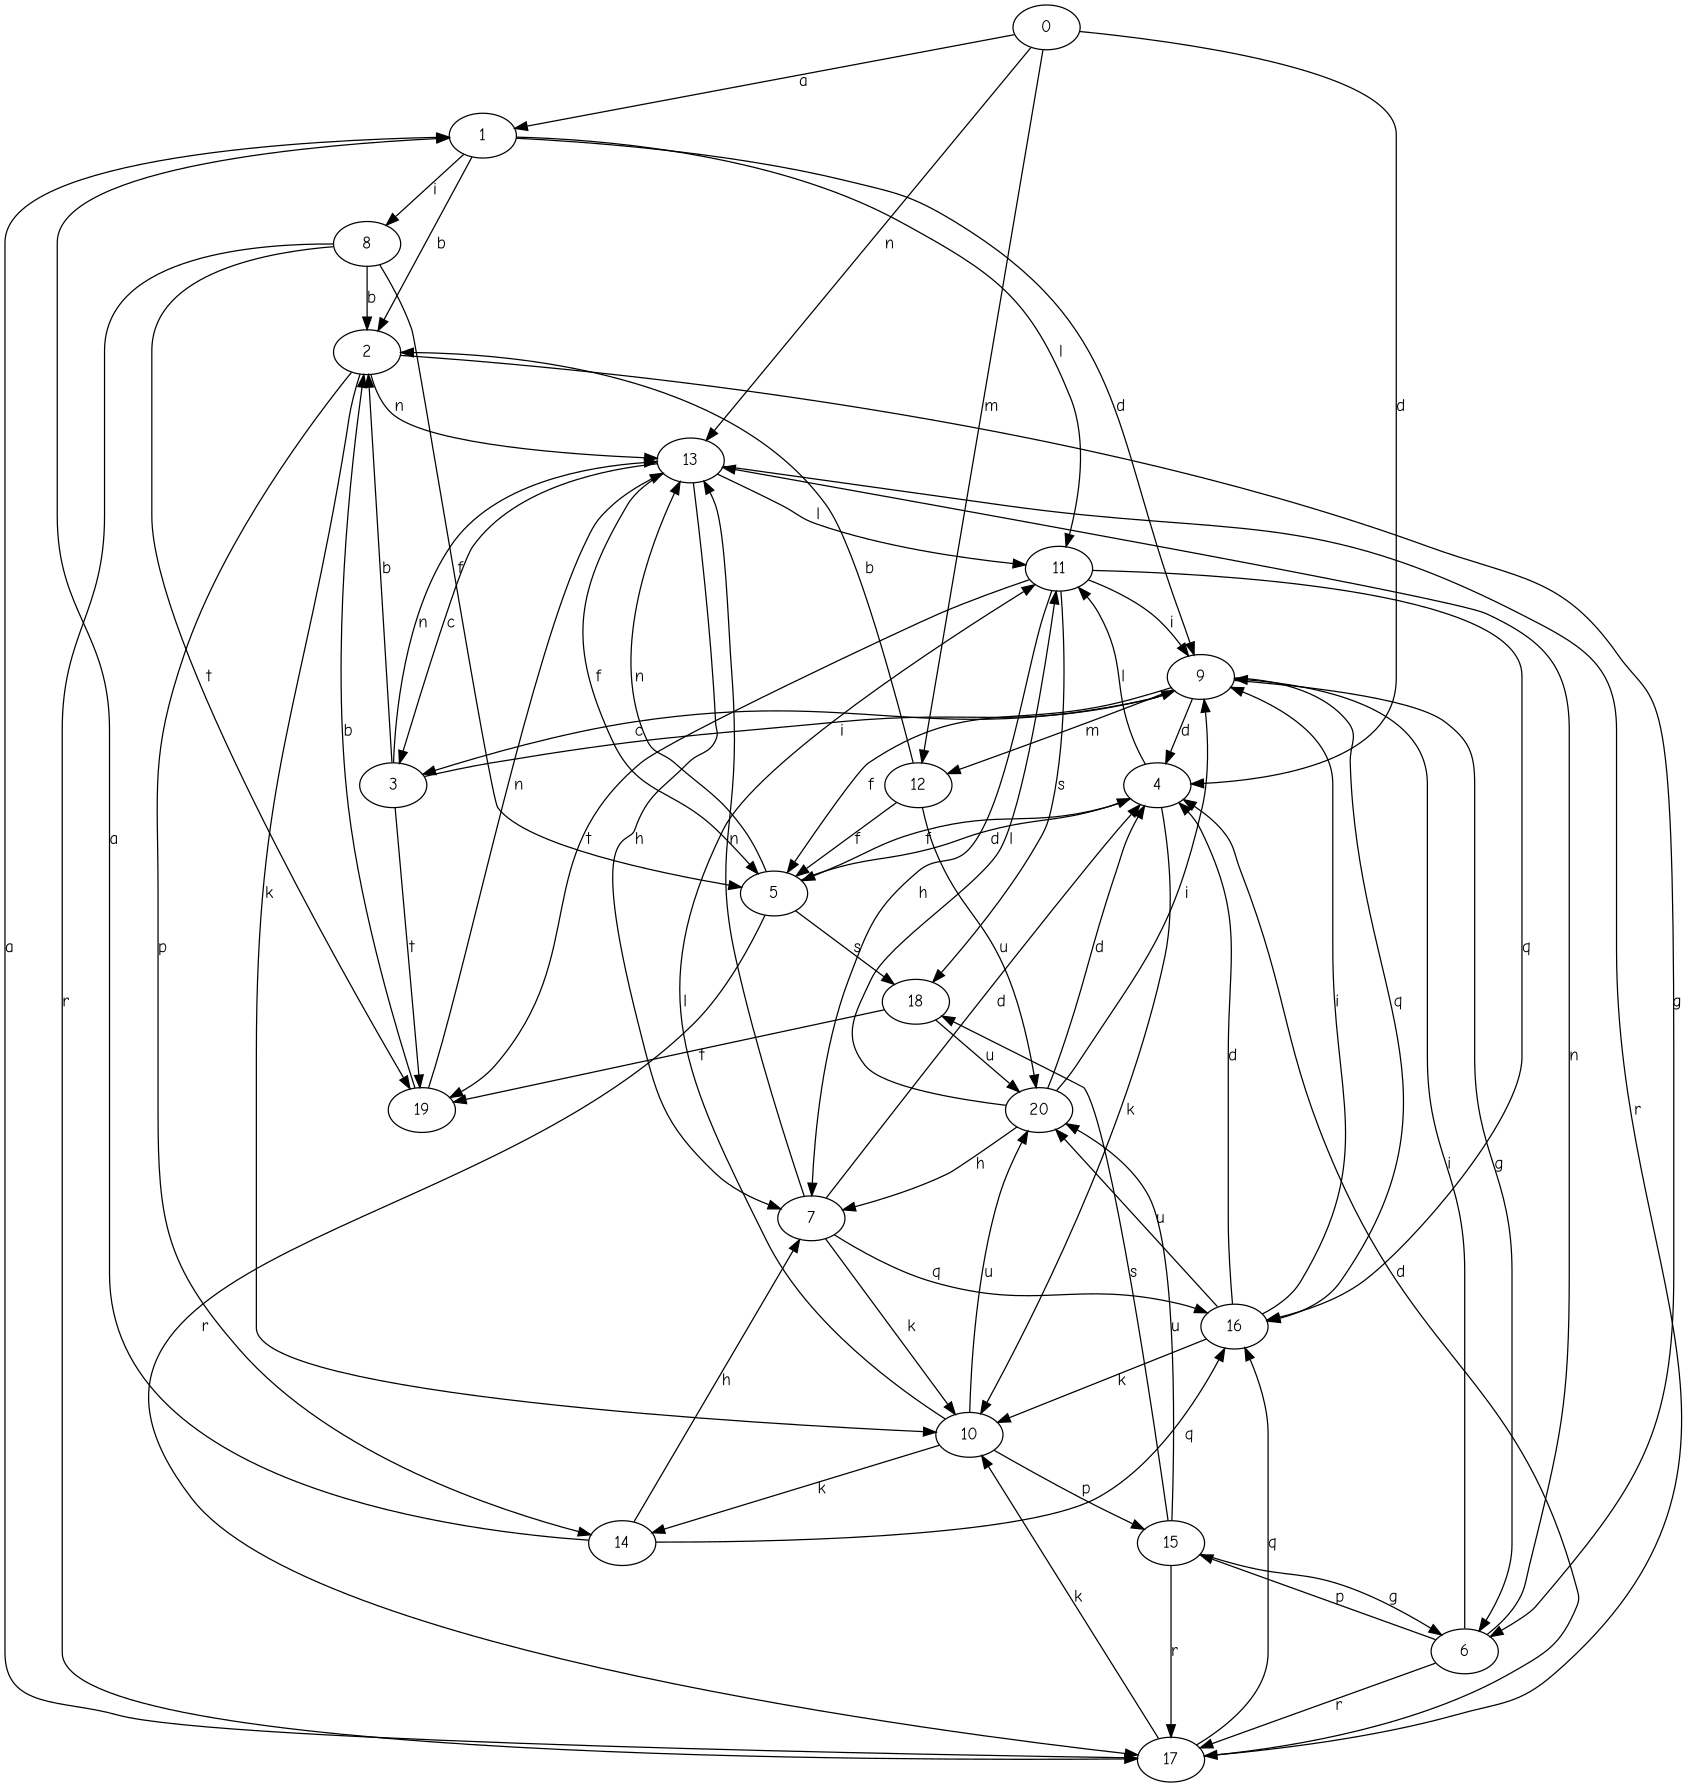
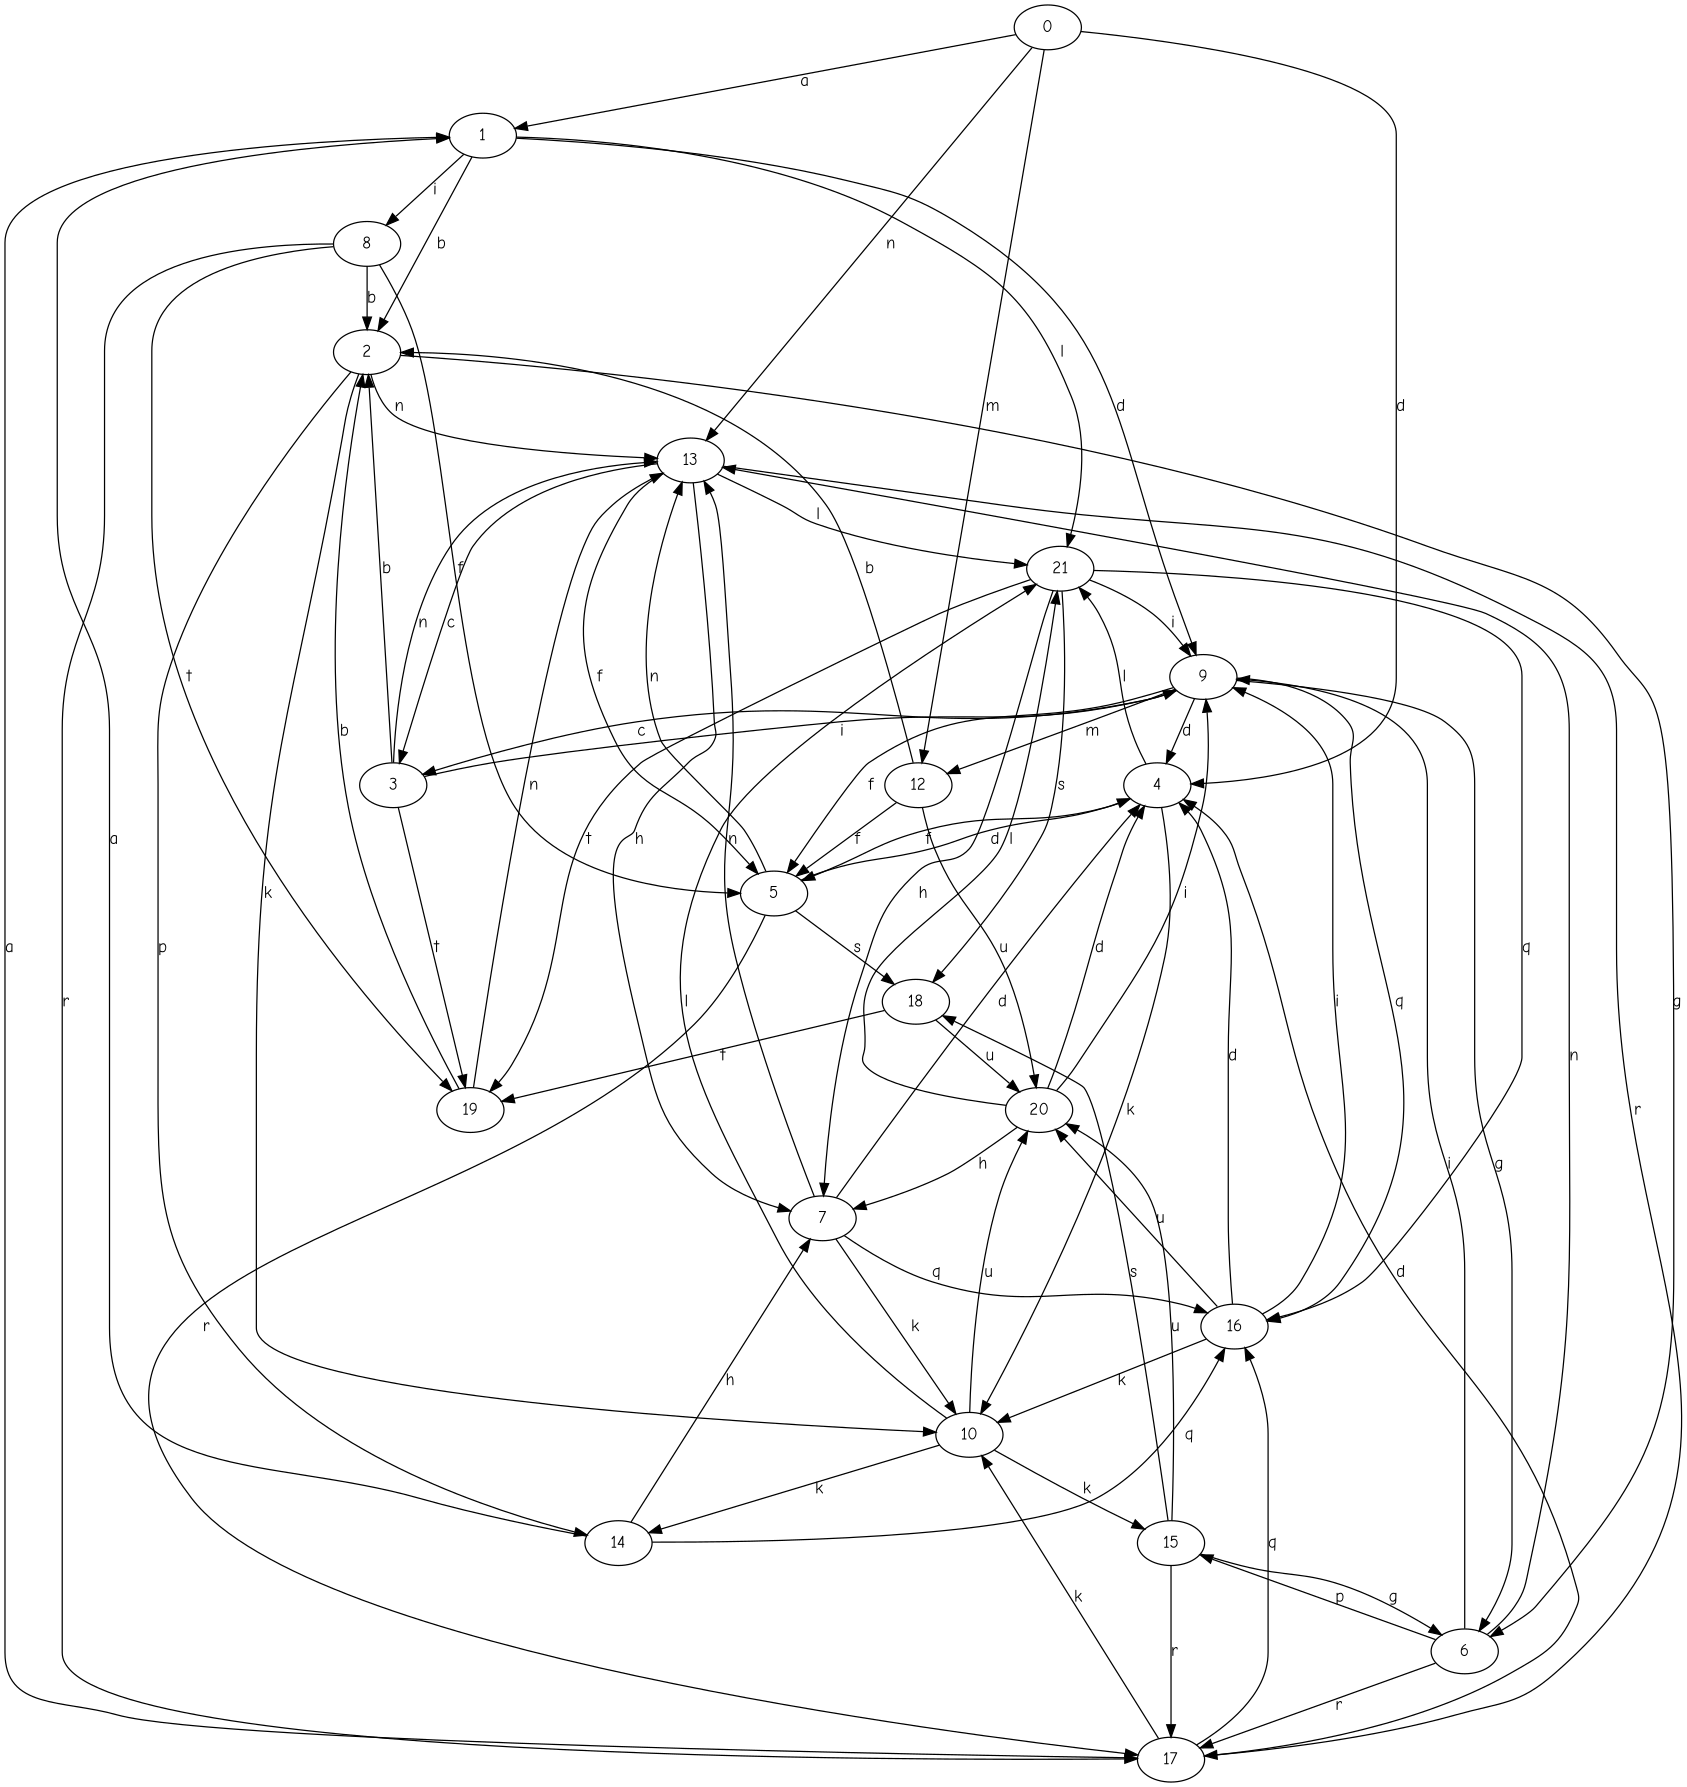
node "11": label "11" -> "21"
edge "10" -> "15": label "p" -> "k"
